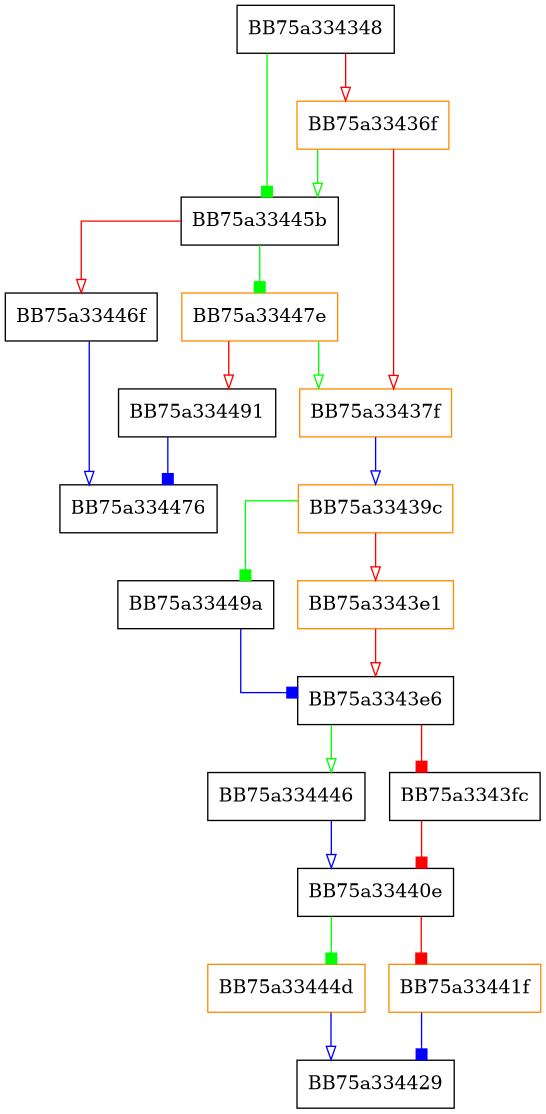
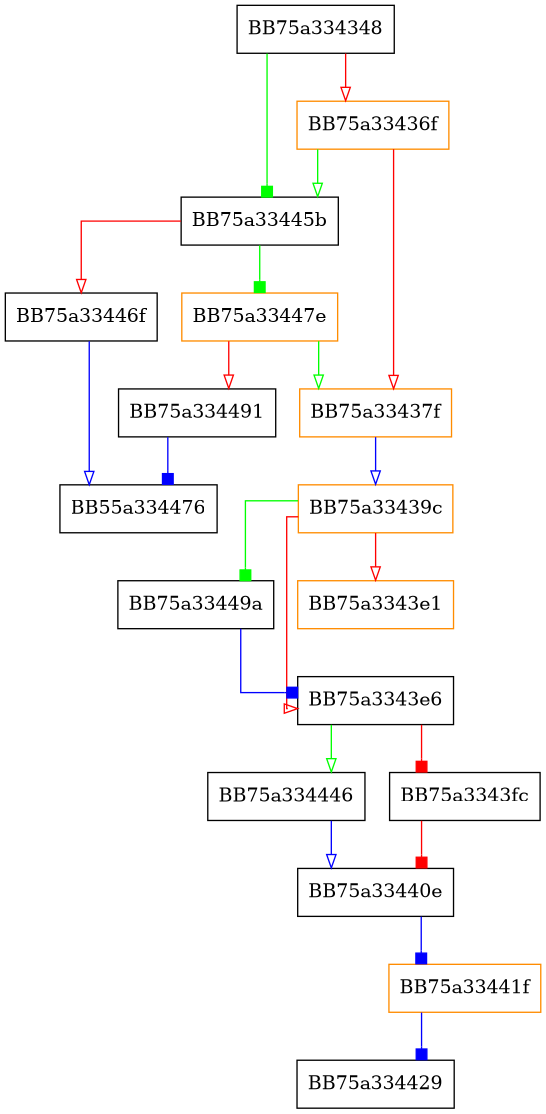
node "BB75a334476": label "BB75a334476" -> "BB55a334476"
edge "BB75a3343e1" -> "BB75a3343e6": now "BB75a33439c" -> "BB75a3343e6"
edge "BB75a33440e" -> "BB75a33441f": color red -> blue
node "BB75a33444d": removed
